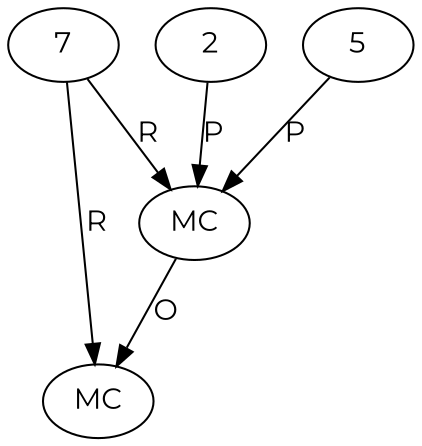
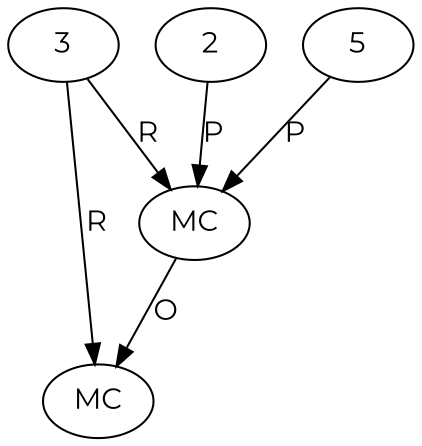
node "7": label "7" -> "3"
